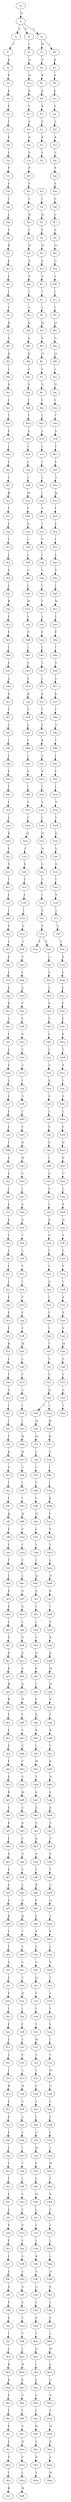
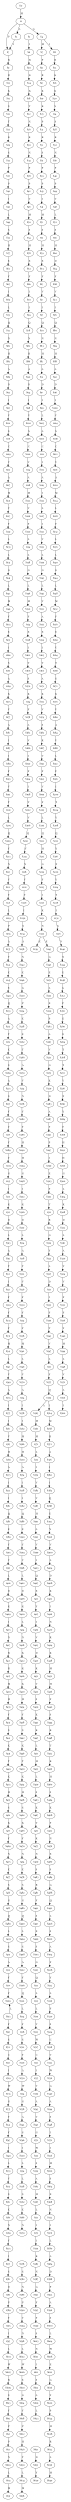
edge "S1" -> "S3": now "S1" -> "S5"
node "S39": added
edge "S509" -> "S513": reversed
node "S574": removed
node "S627": removed
